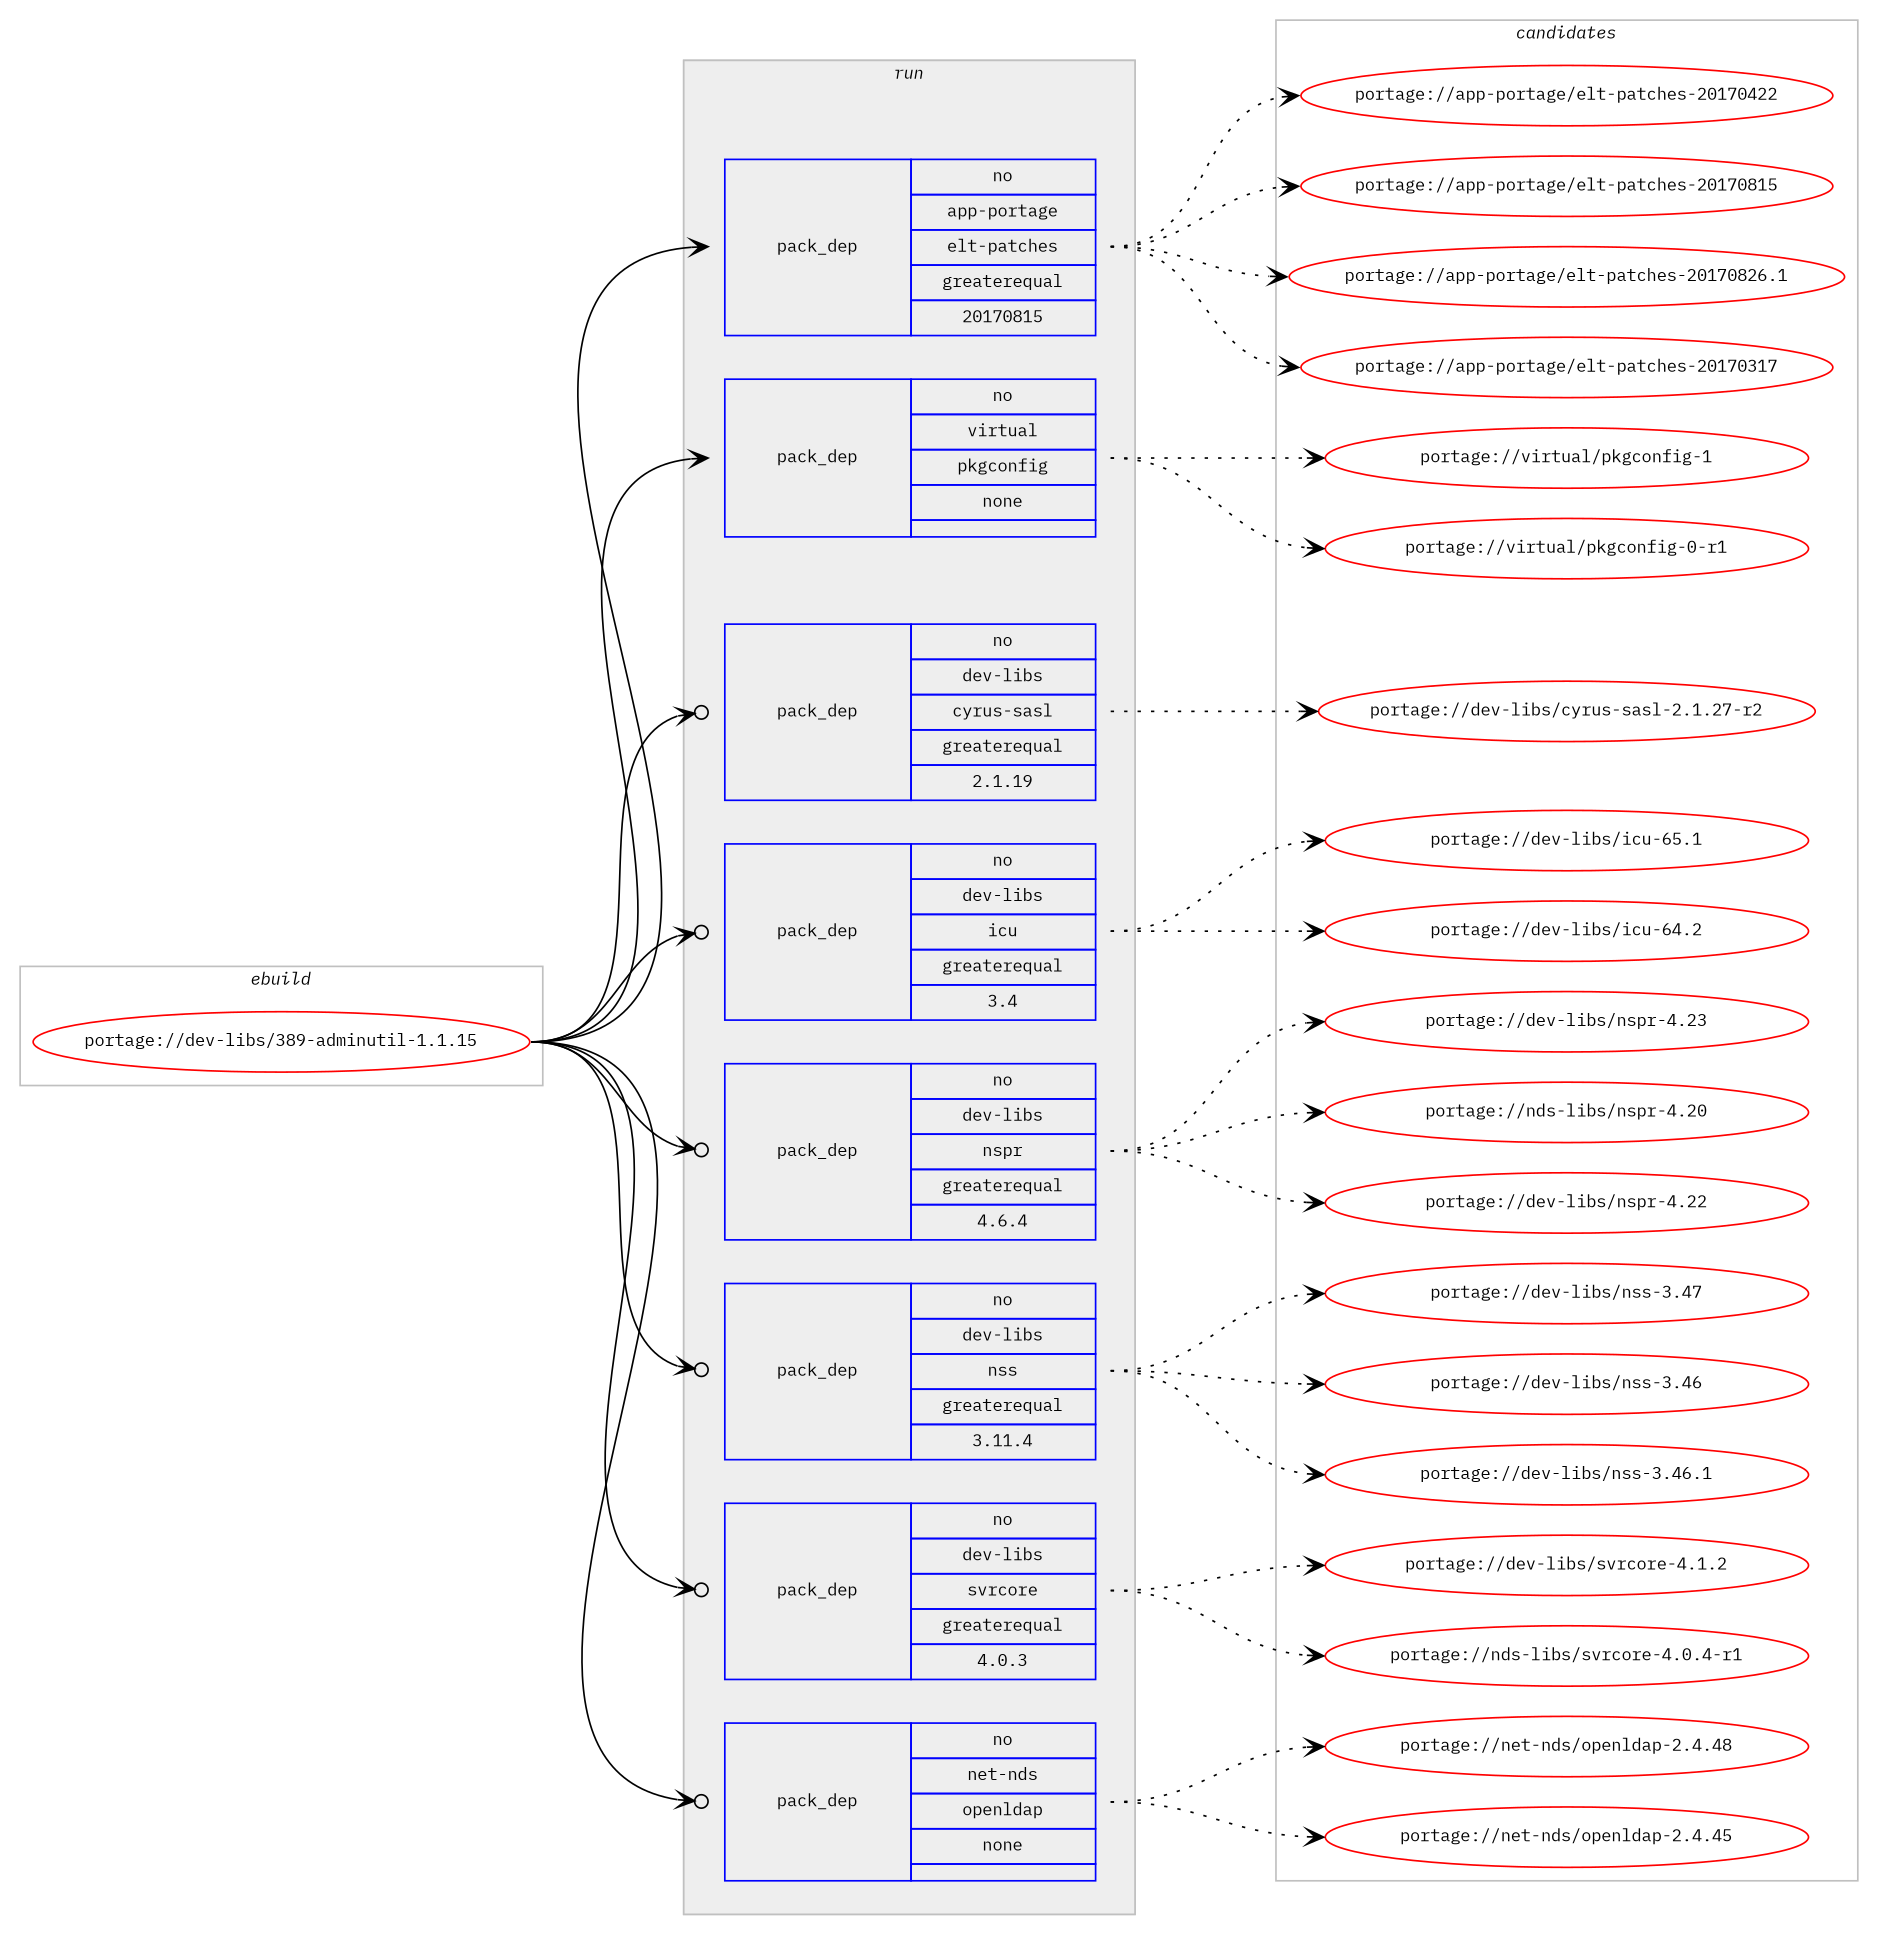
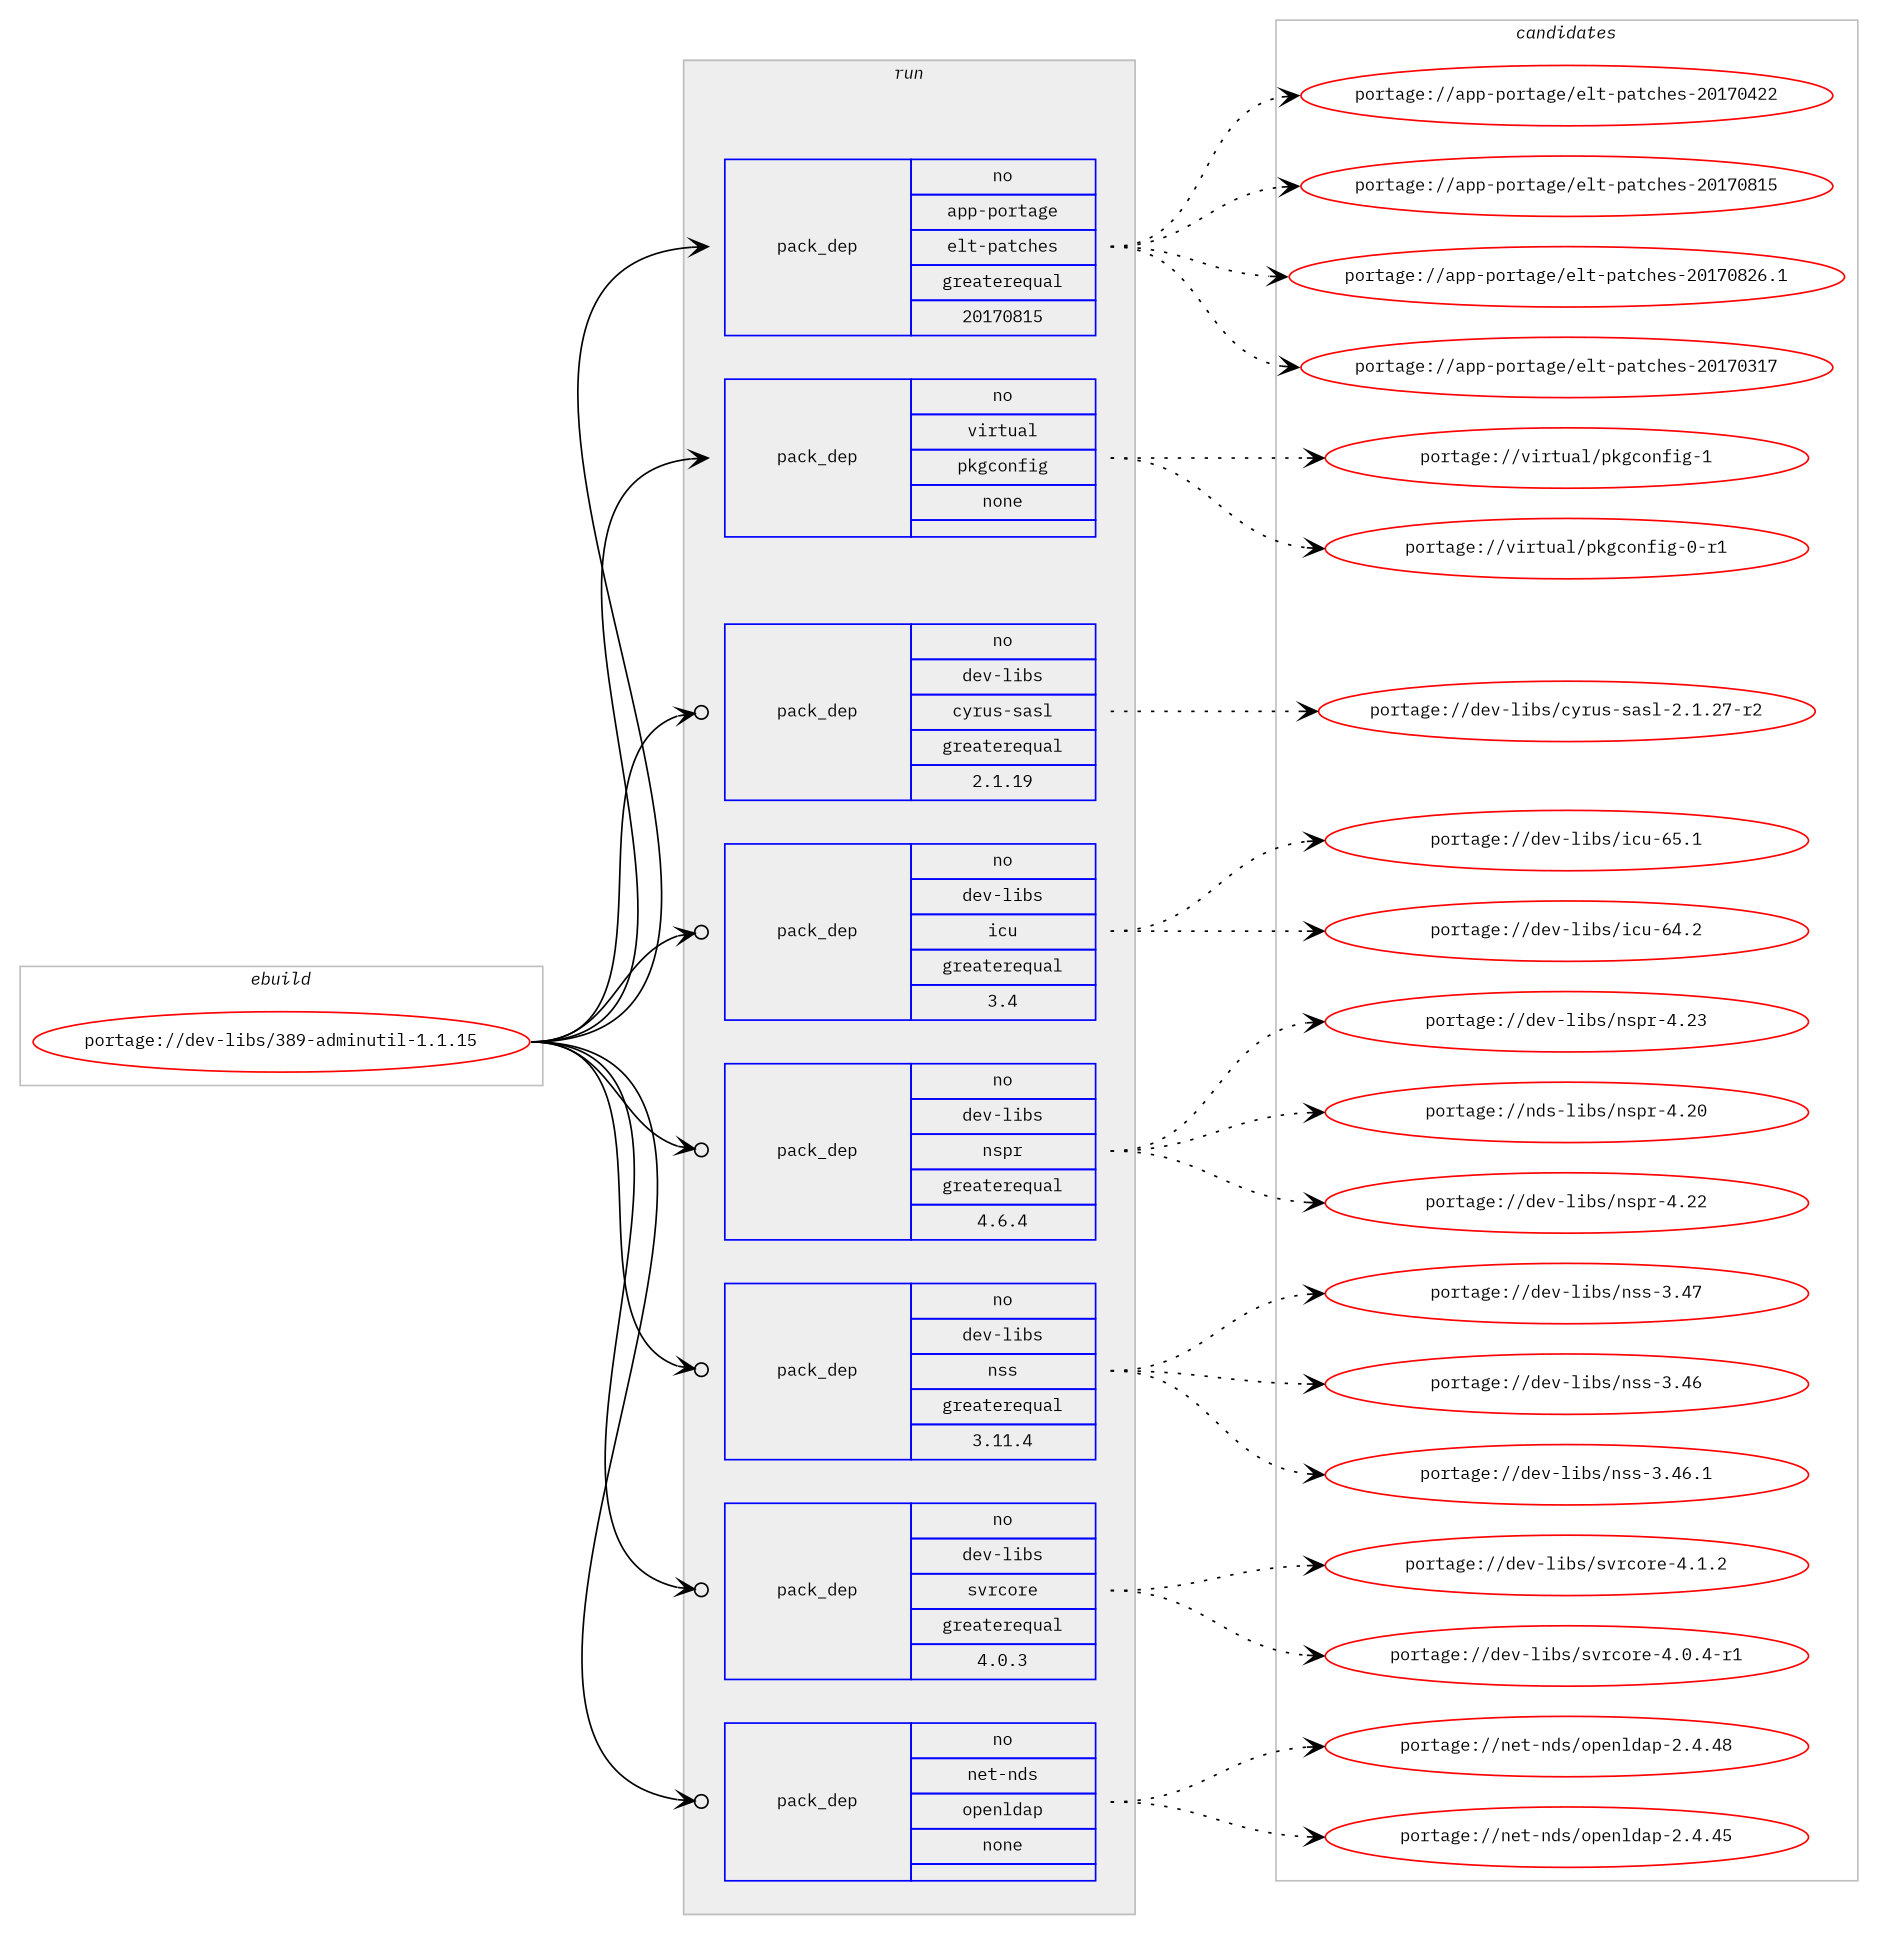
node "portage://nds-libs/svrcore-4.0.4-r1": label "portage://nds-libs/svrcore-4.0.4-r1" -> "portage://dev-libs/svrcore-4.0.4-r1"
